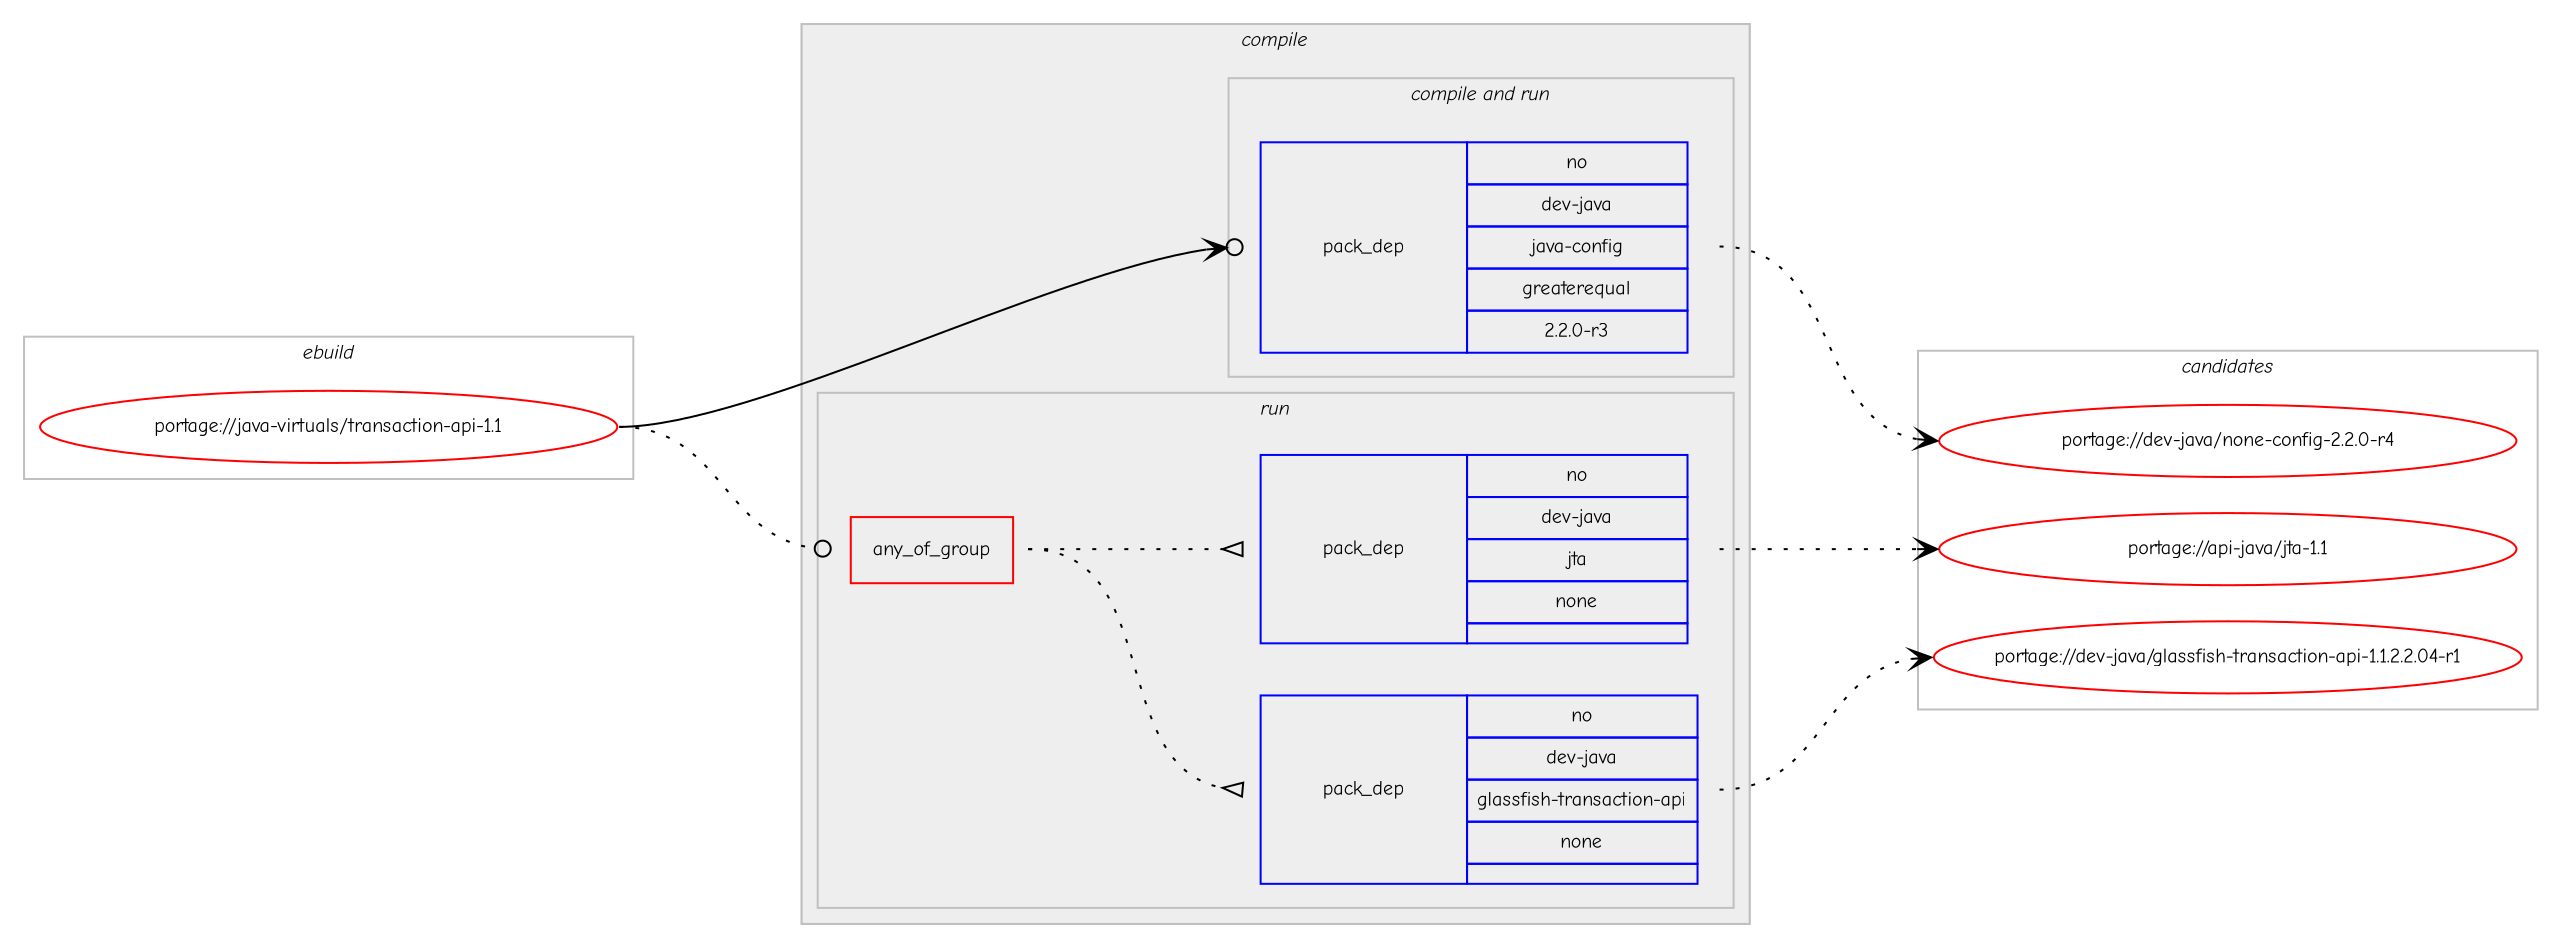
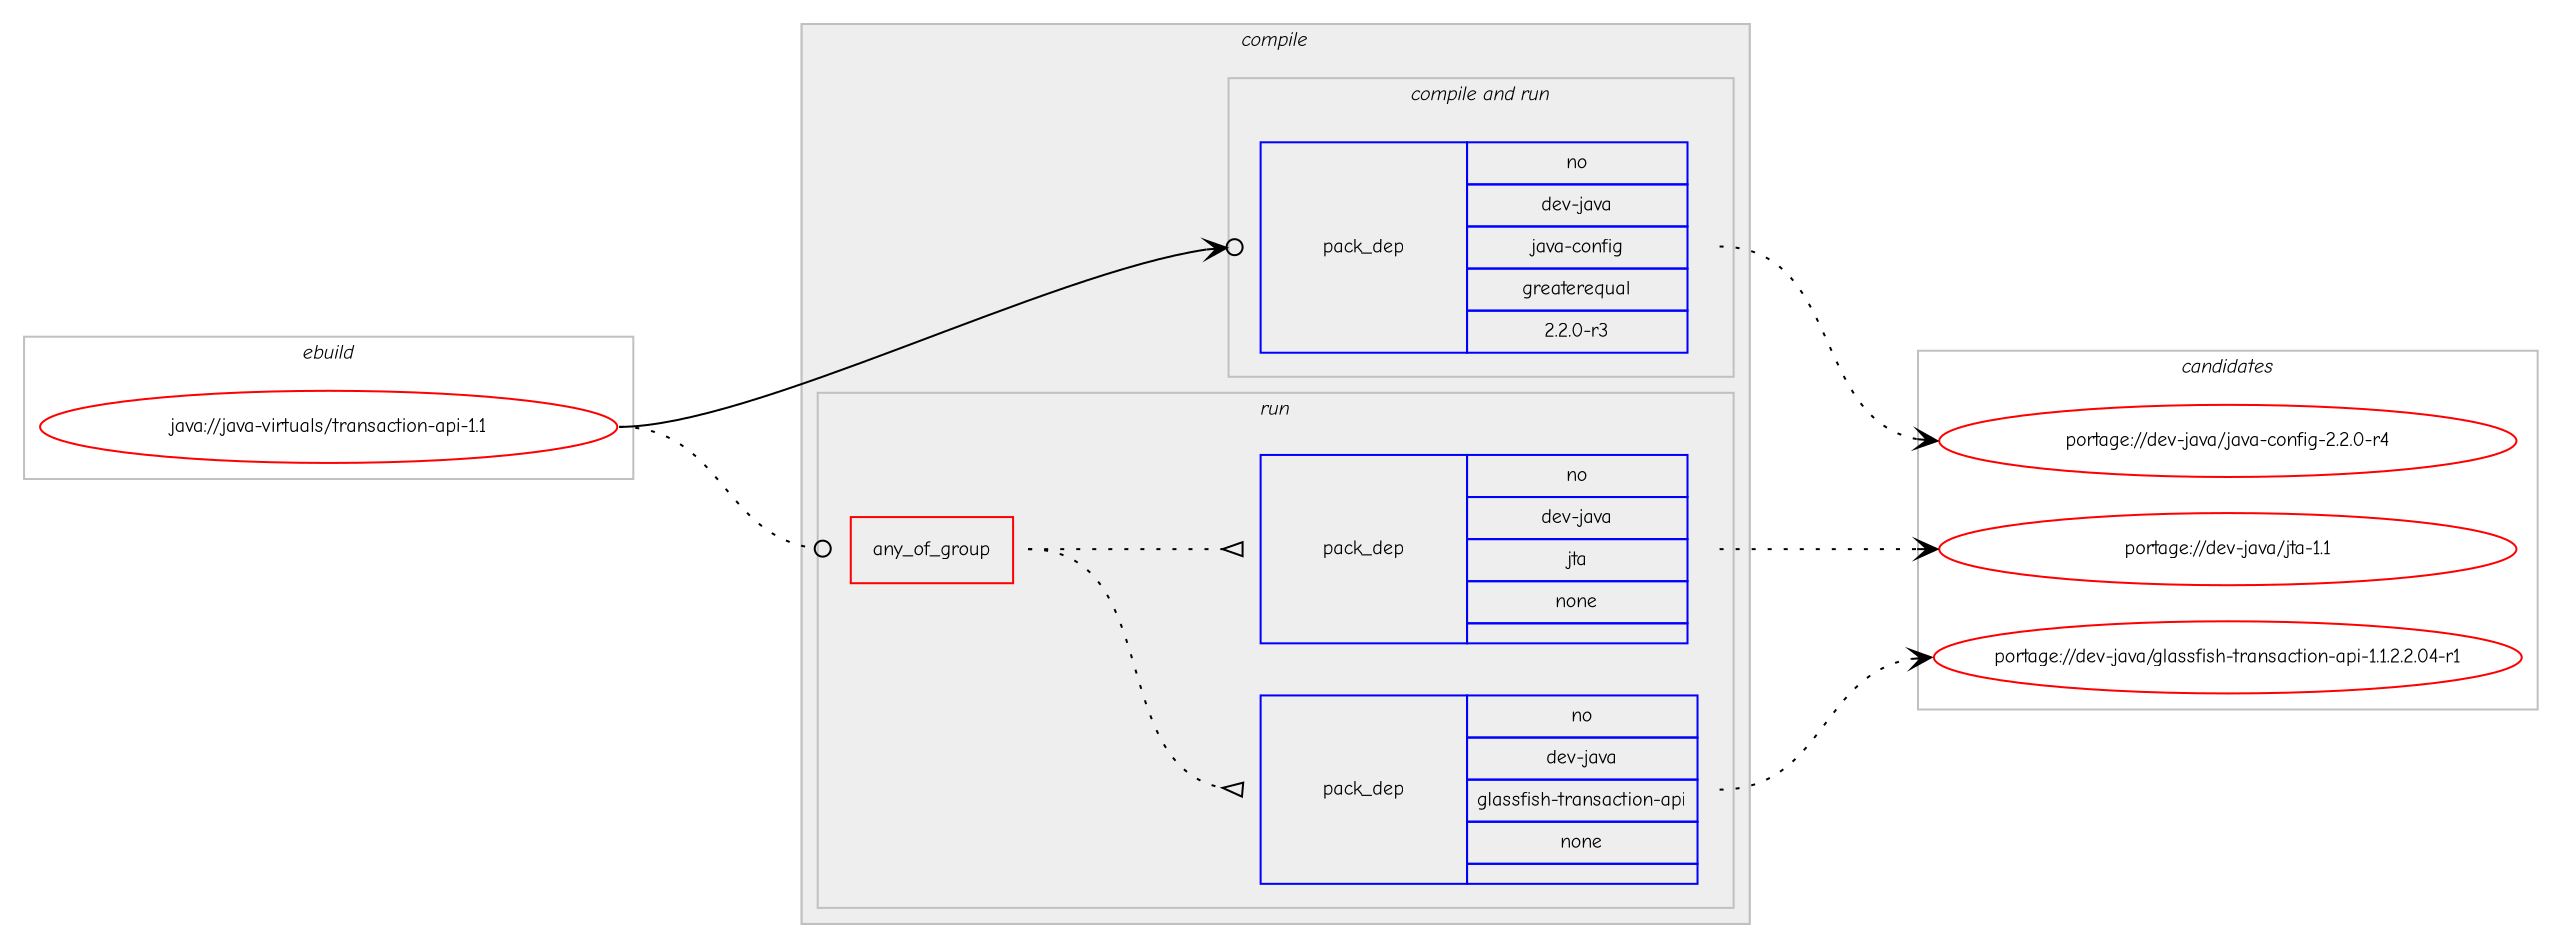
node "portage://java-virtuals/transaction-api-1.1": label "portage://java-virtuals/transaction-api-1.1" -> "java://java-virtuals/transaction-api-1.1"
node "portage://dev-java/none-config-2.2.0-r4": label "portage://dev-java/none-config-2.2.0-r4" -> "portage://dev-java/java-config-2.2.0-r4"
node "portage://api-java/jta-1.1": label "portage://api-java/jta-1.1" -> "portage://dev-java/jta-1.1"
